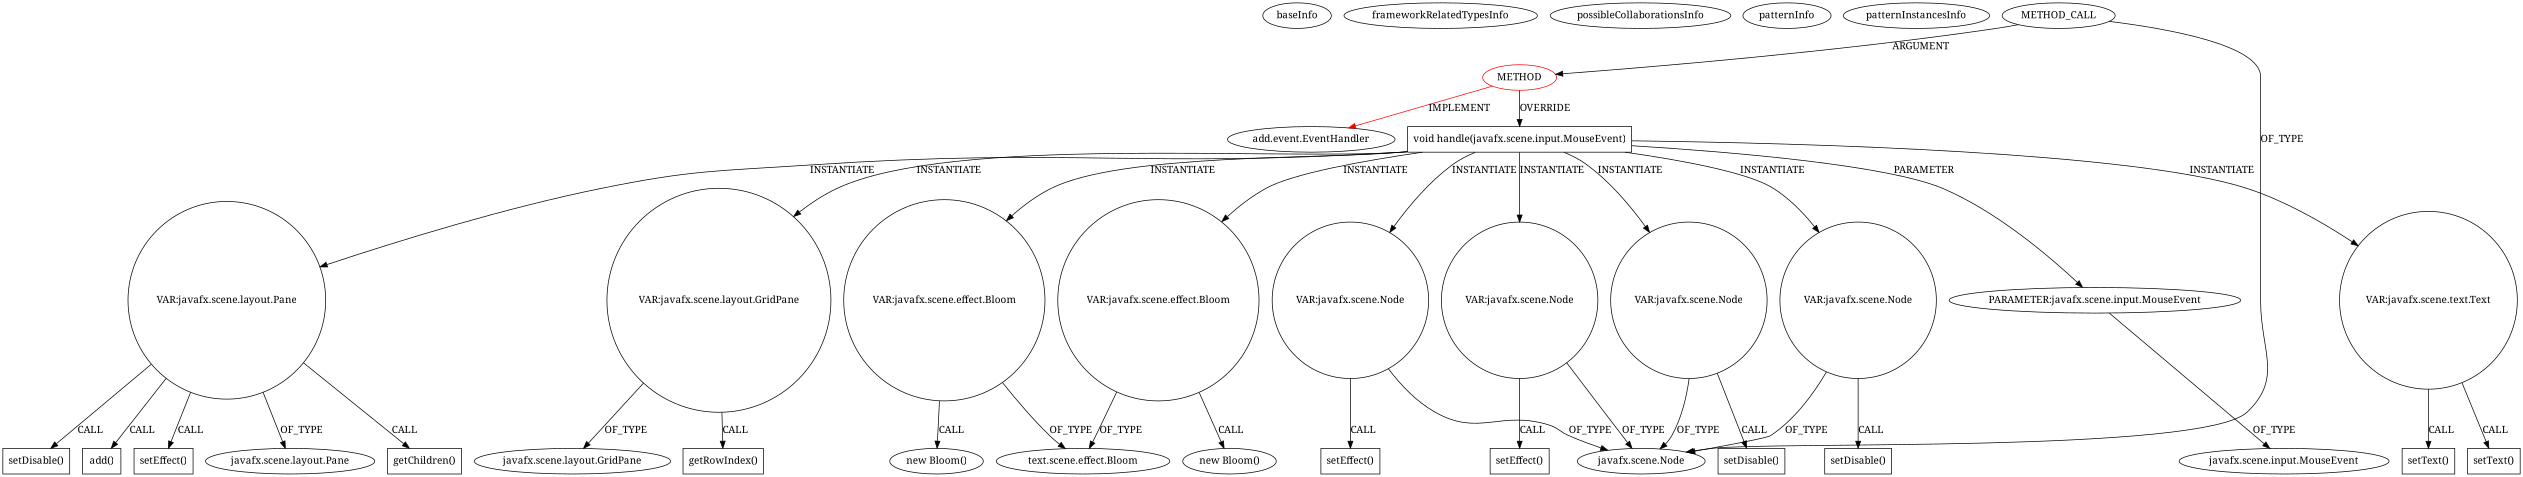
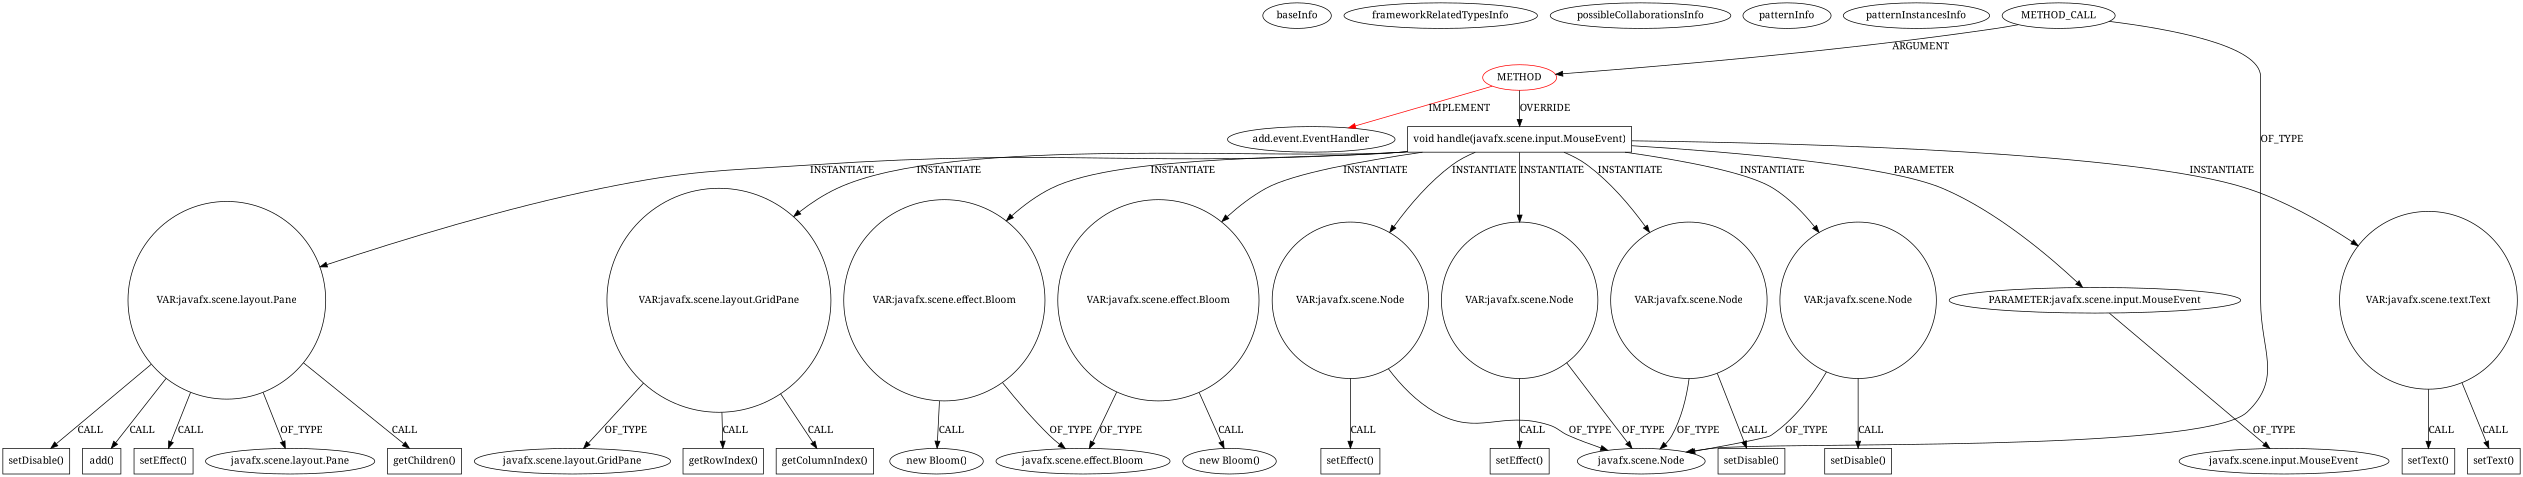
node "getColumnIndex()": added
node "text.scene.effect.Bloom": label "text.scene.effect.Bloom" -> "javafx.scene.effect.Bloom"
